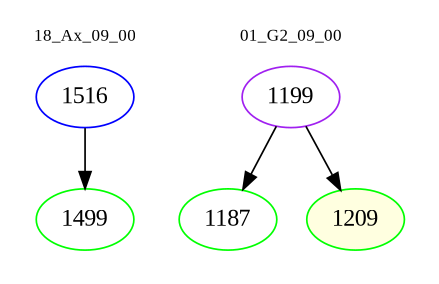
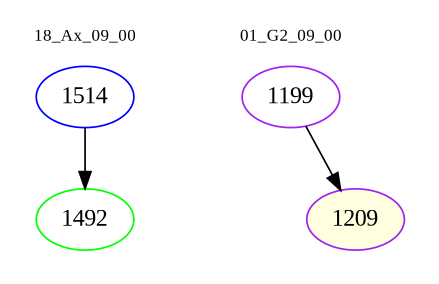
node "1516": label "1516" -> "1514"
node "1499": label "1499" -> "1492"
node "1187": removed
node "1209": color green -> purple
